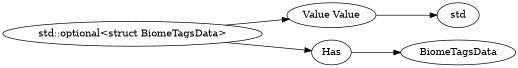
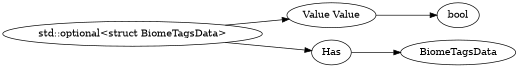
node "std": label "std" -> "bool"
